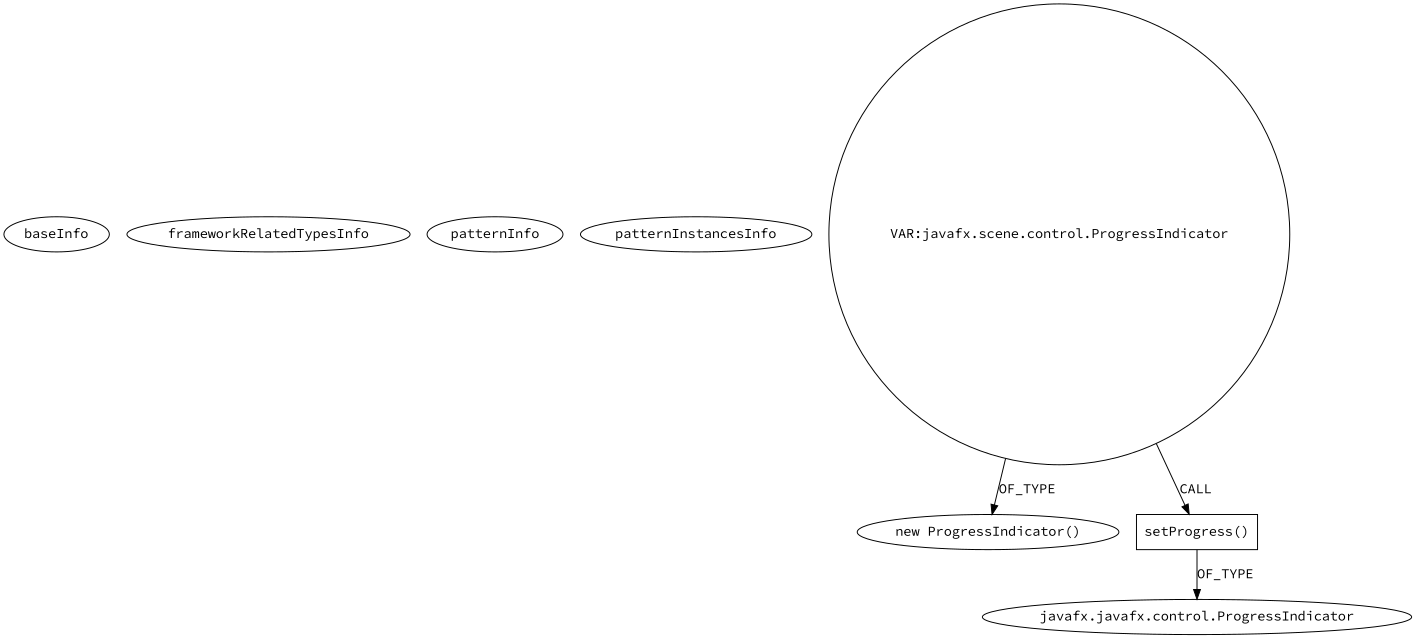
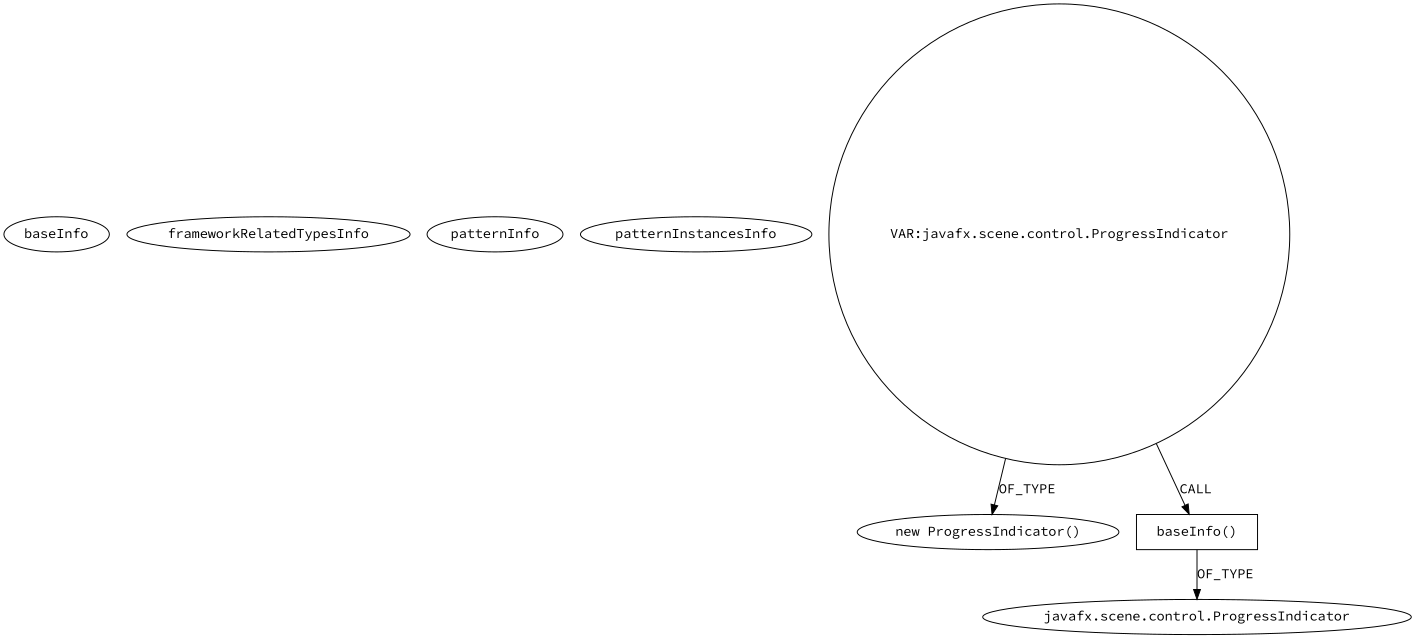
node "setProgress()": label "setProgress()" -> "baseInfo()"
node "javafx.javafx.control.ProgressIndicator": label "javafx.javafx.control.ProgressIndicator" -> "javafx.scene.control.ProgressIndicator"
